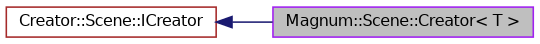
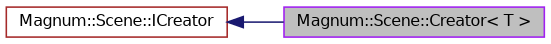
node "Creator::Scene::ICreator": label "Creator::Scene::ICreator" -> "Magnum::Scene::ICreator"
